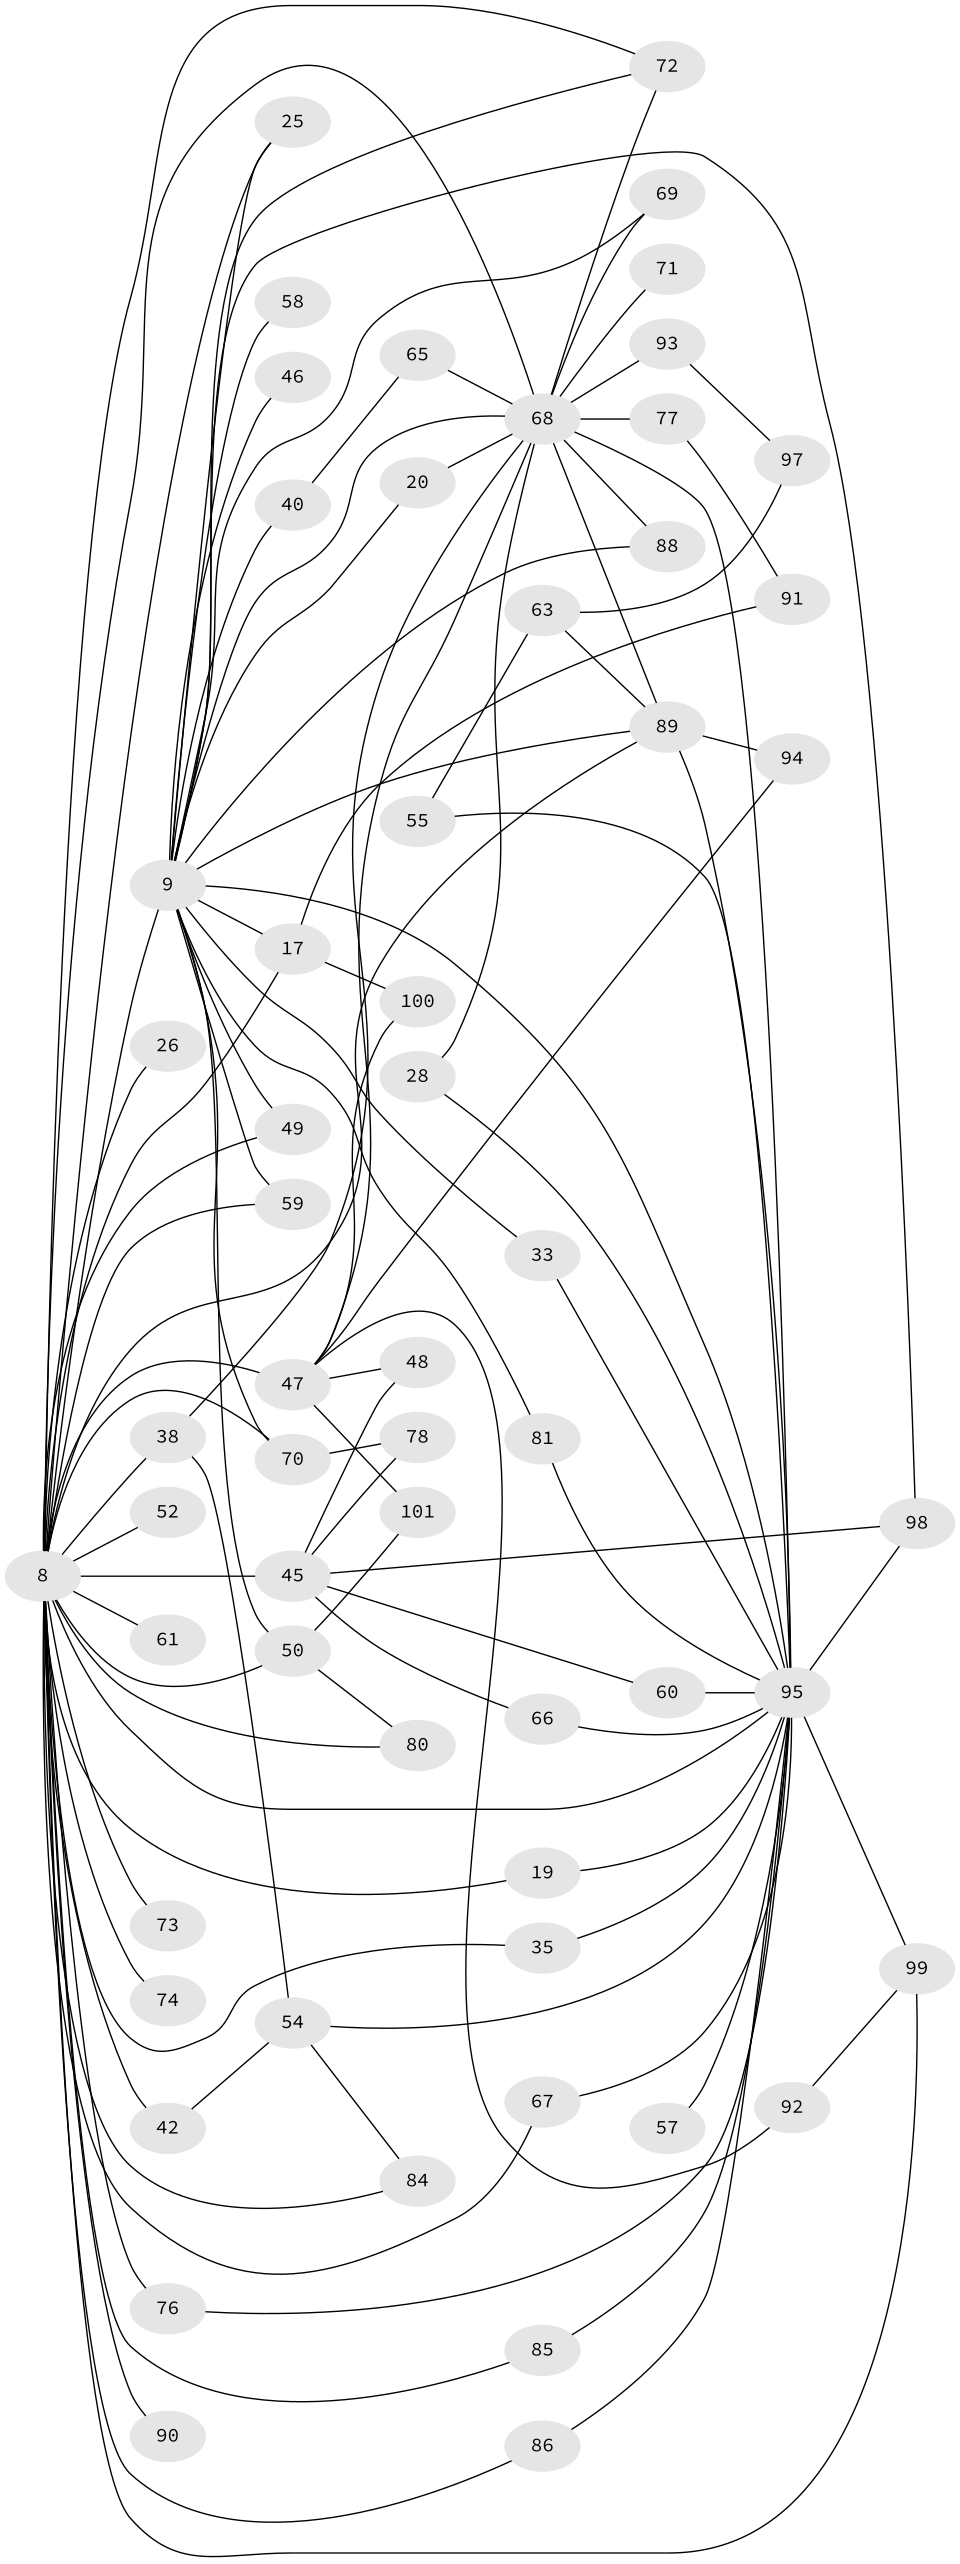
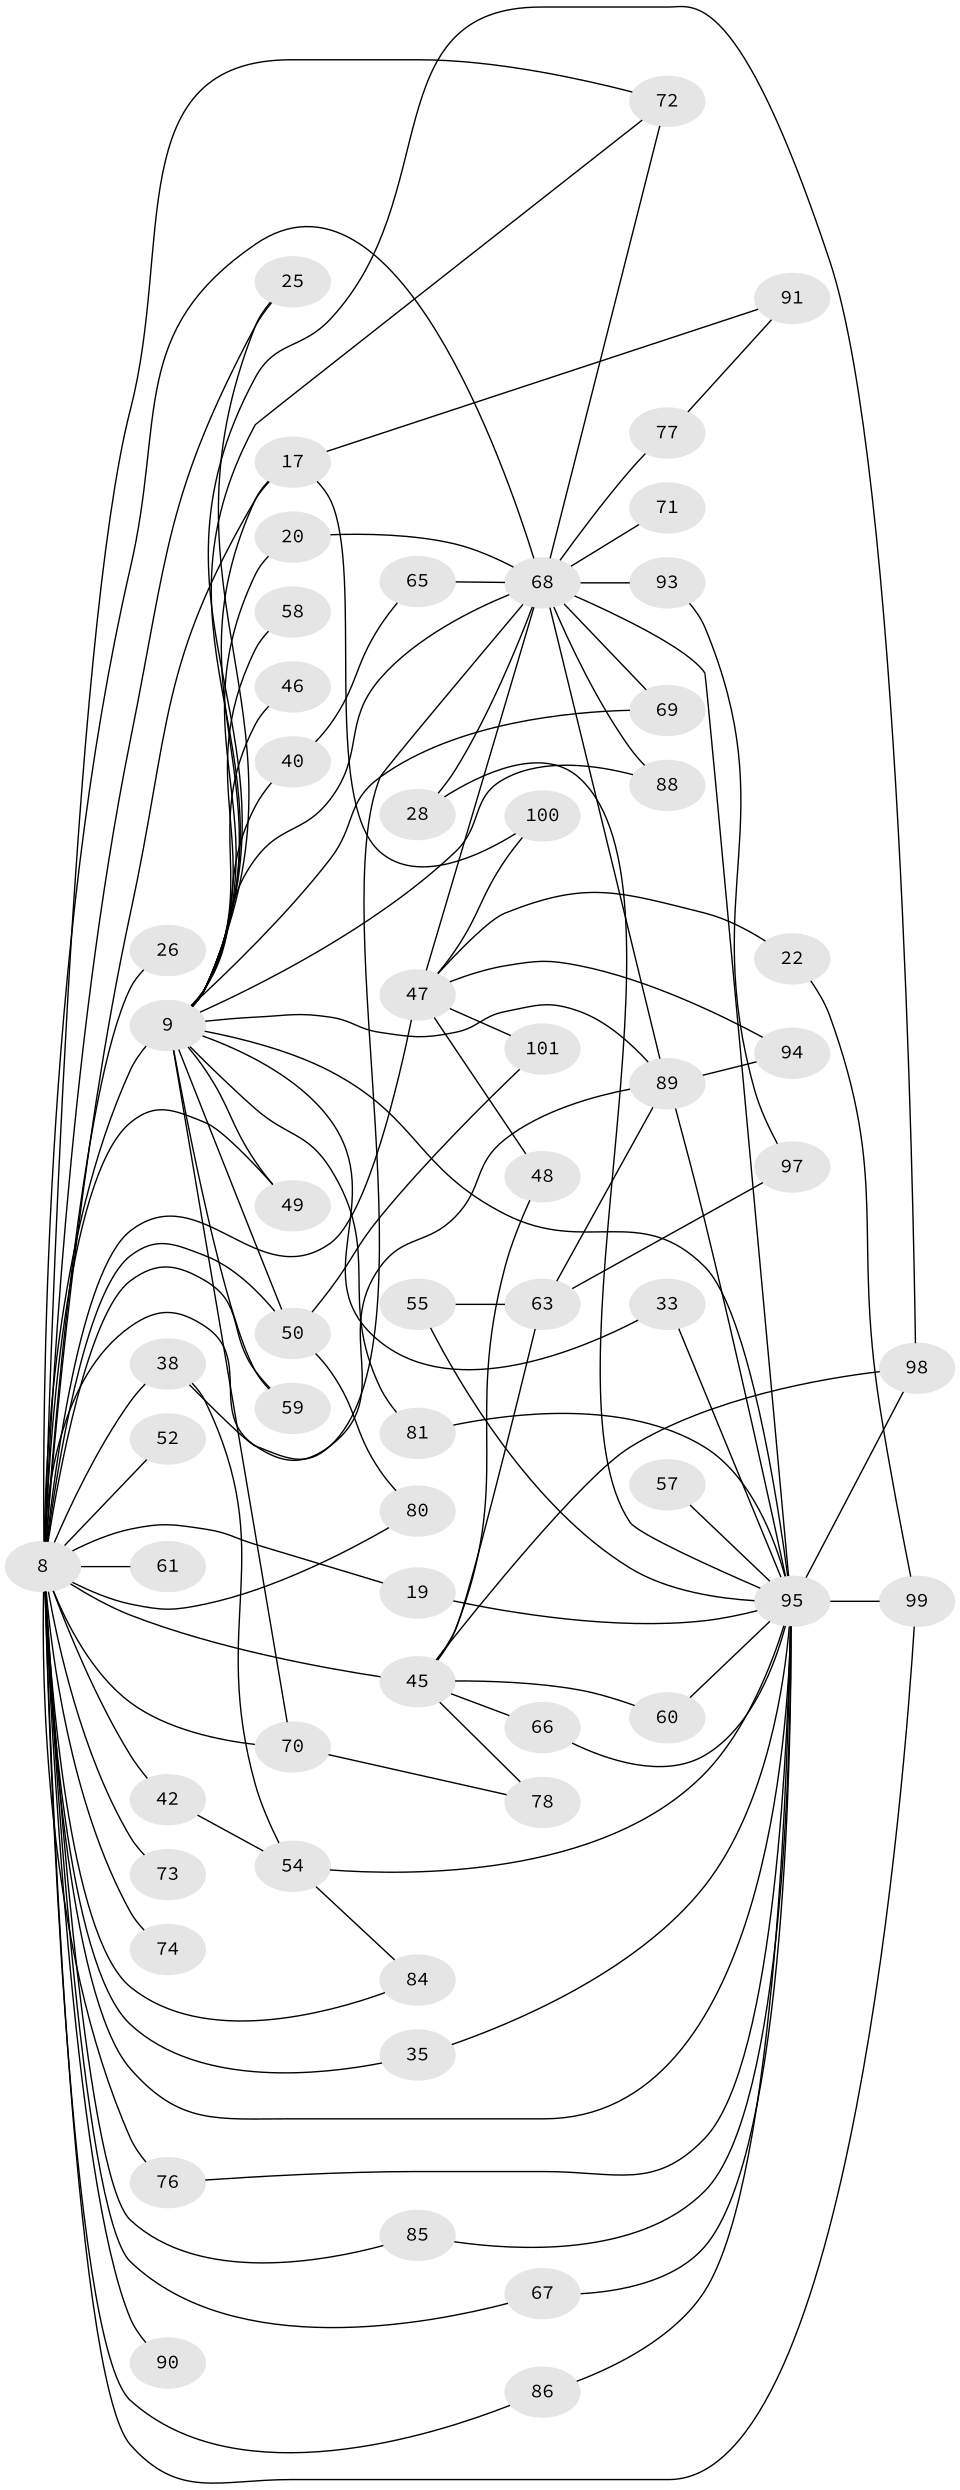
edge "63" -- "45": added
node "92": label "92" -> "22"
